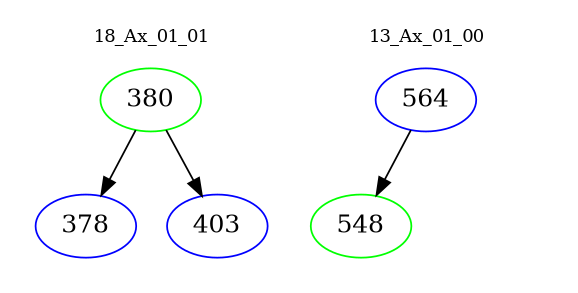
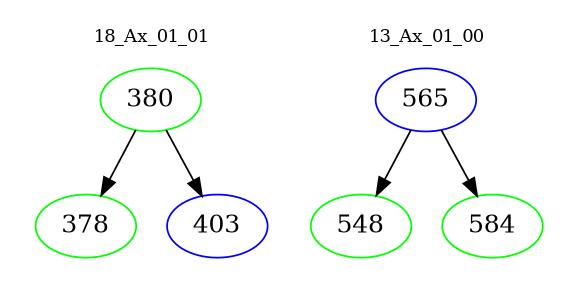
node "564": label "564" -> "565"
node "378": color blue -> green
node "584": added
